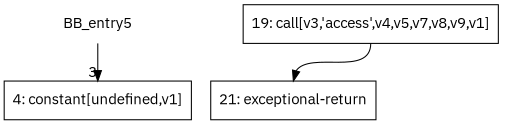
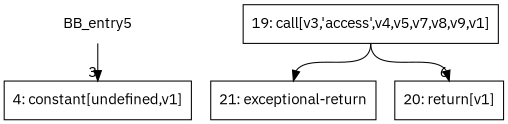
node "20: return[v1]": added
